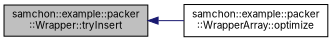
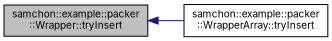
node "samchon::example::packer ::WrapperArray::optimize": label "samchon::example::packer ::WrapperArray::optimize" -> "samchon::example::packer ::WrapperArray::tryInsert"
